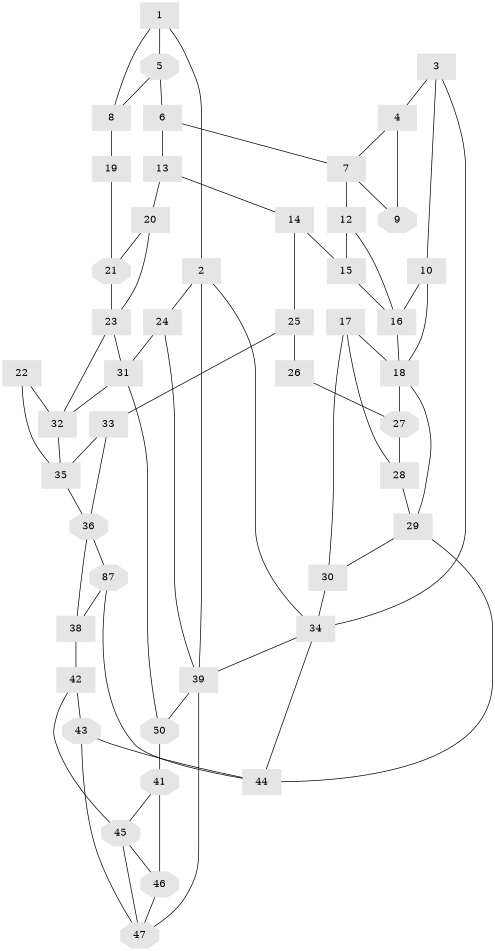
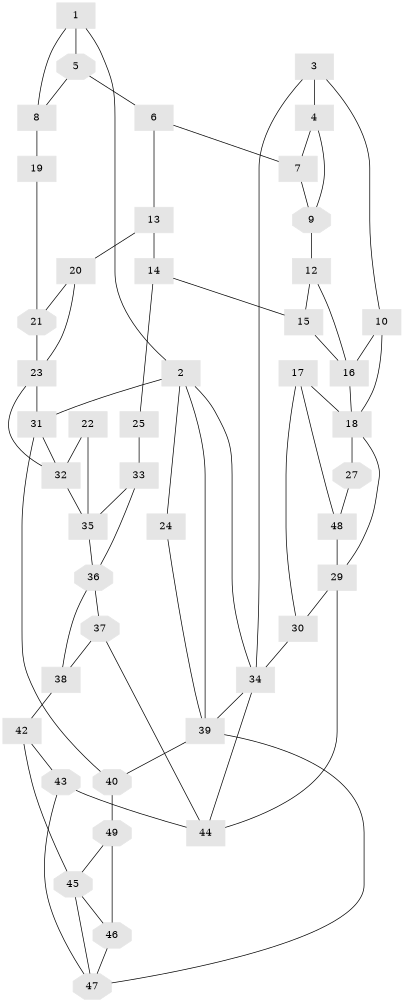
edge "7" -- "12": now "9" -- "12"
edge "24" -- "31": now "2" -- "31"
node "26": removed
node "28": label "28" -> "48"
node "87": label "87" -> "37"
node "50": label "50" -> "40"
node "41": label "41" -> "49"
